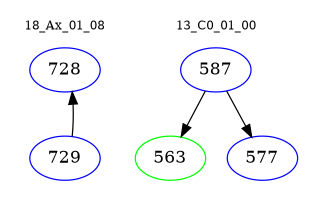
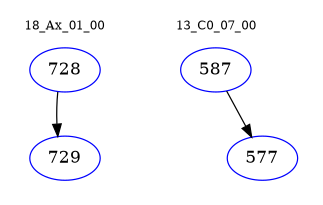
cluster "18_Ax_01_08": label "18_Ax_01_08" -> "18_Ax_01_00"
cluster "13_C0_01_00": label "13_C0_01_00" -> "13_C0_07_00"
edge "729" -> "728": reversed
node "563": removed
